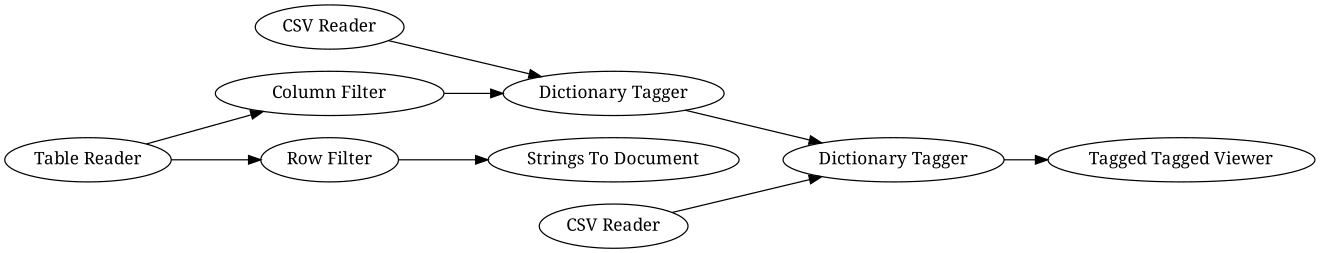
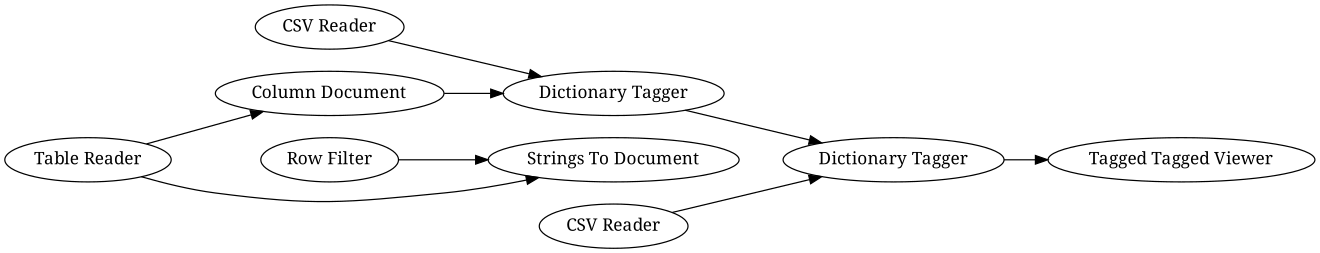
node "Column Filter": label "Column Filter" -> "Column Document"
edge "Table Reader" -> "Row Filter": now "Table Reader" -> "Strings To Document"
